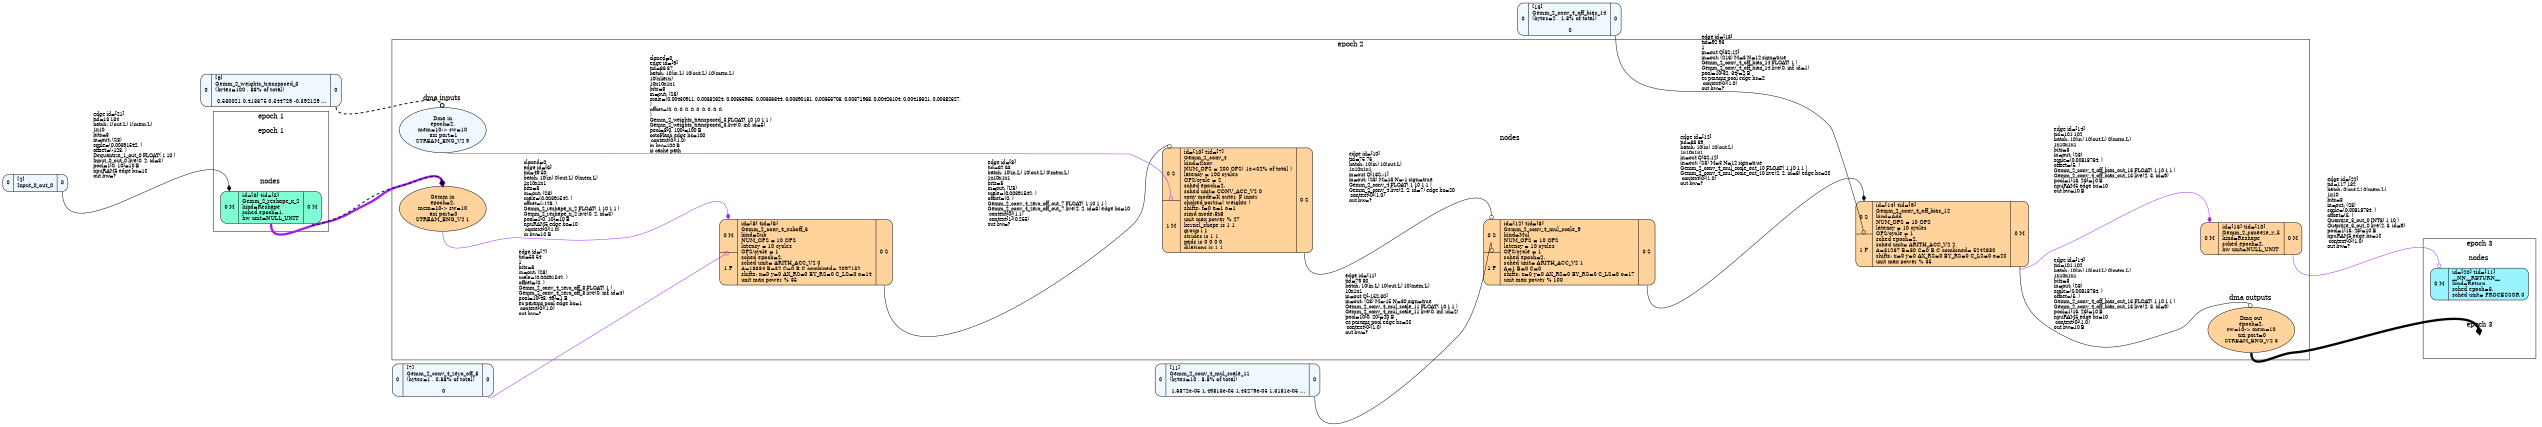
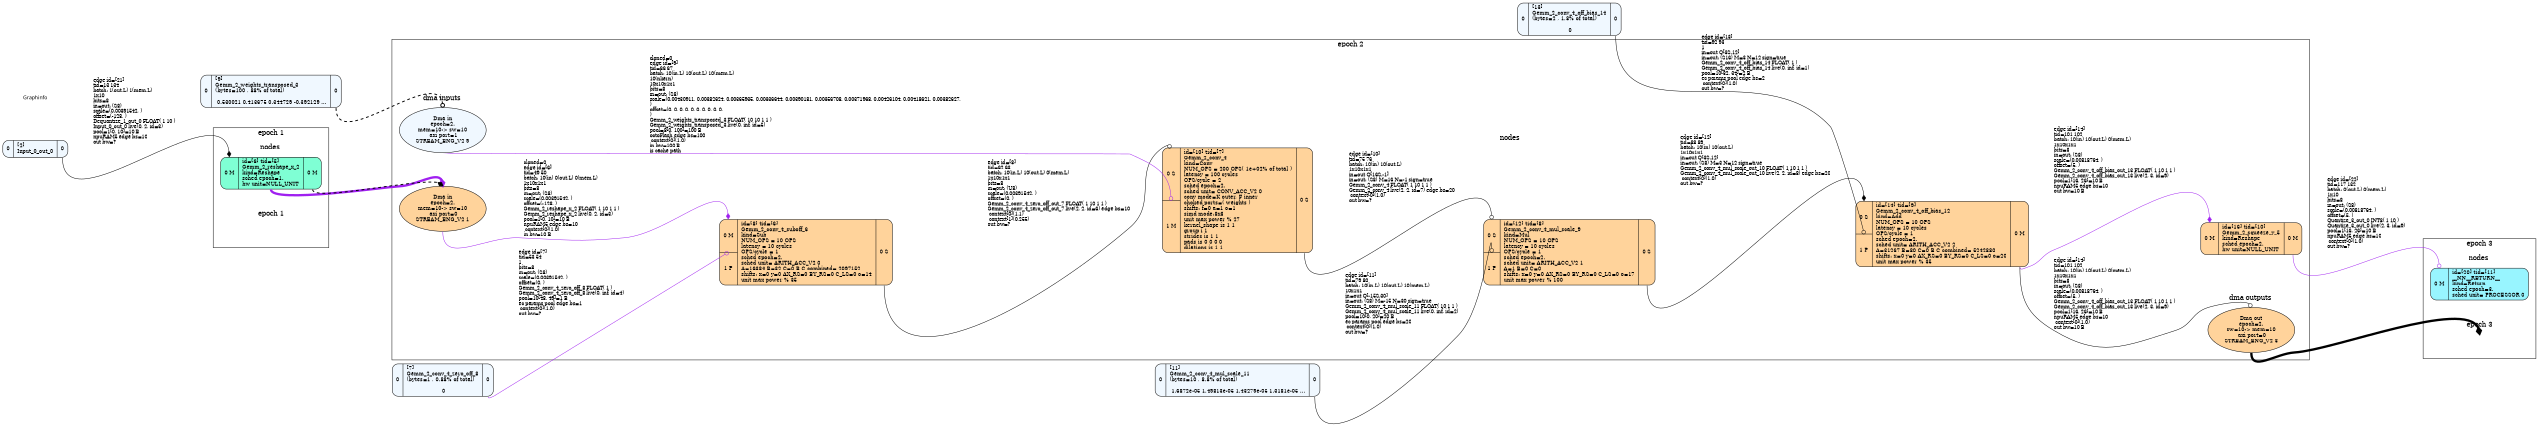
node "Graphinfo": added
node "Gemm in epoch=2. mem=10-> sw=10 axi port=0 STREAM_ENG_V2 1": label "Gemm in epoch=2. mem=10-> sw=10 axi port=0 STREAM_ENG_V2 1" -> "Dma in epoch=2. mem=10-> sw=10 axi port=0 STREAM_ENG_V2 1"
